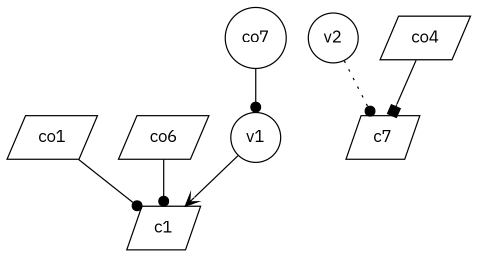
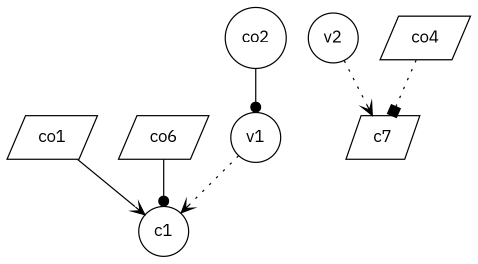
node "co7": label "co7" -> "co2"
edge "co4" -> "c7": style solid -> dotted
edge "v2" -> "c7": arrowhead dot -> vee
edge "v1" -> "c1": style solid -> dotted
edge "co1" -> "c1": arrowhead dot -> vee
node "c1": shape parallelogram -> circle
